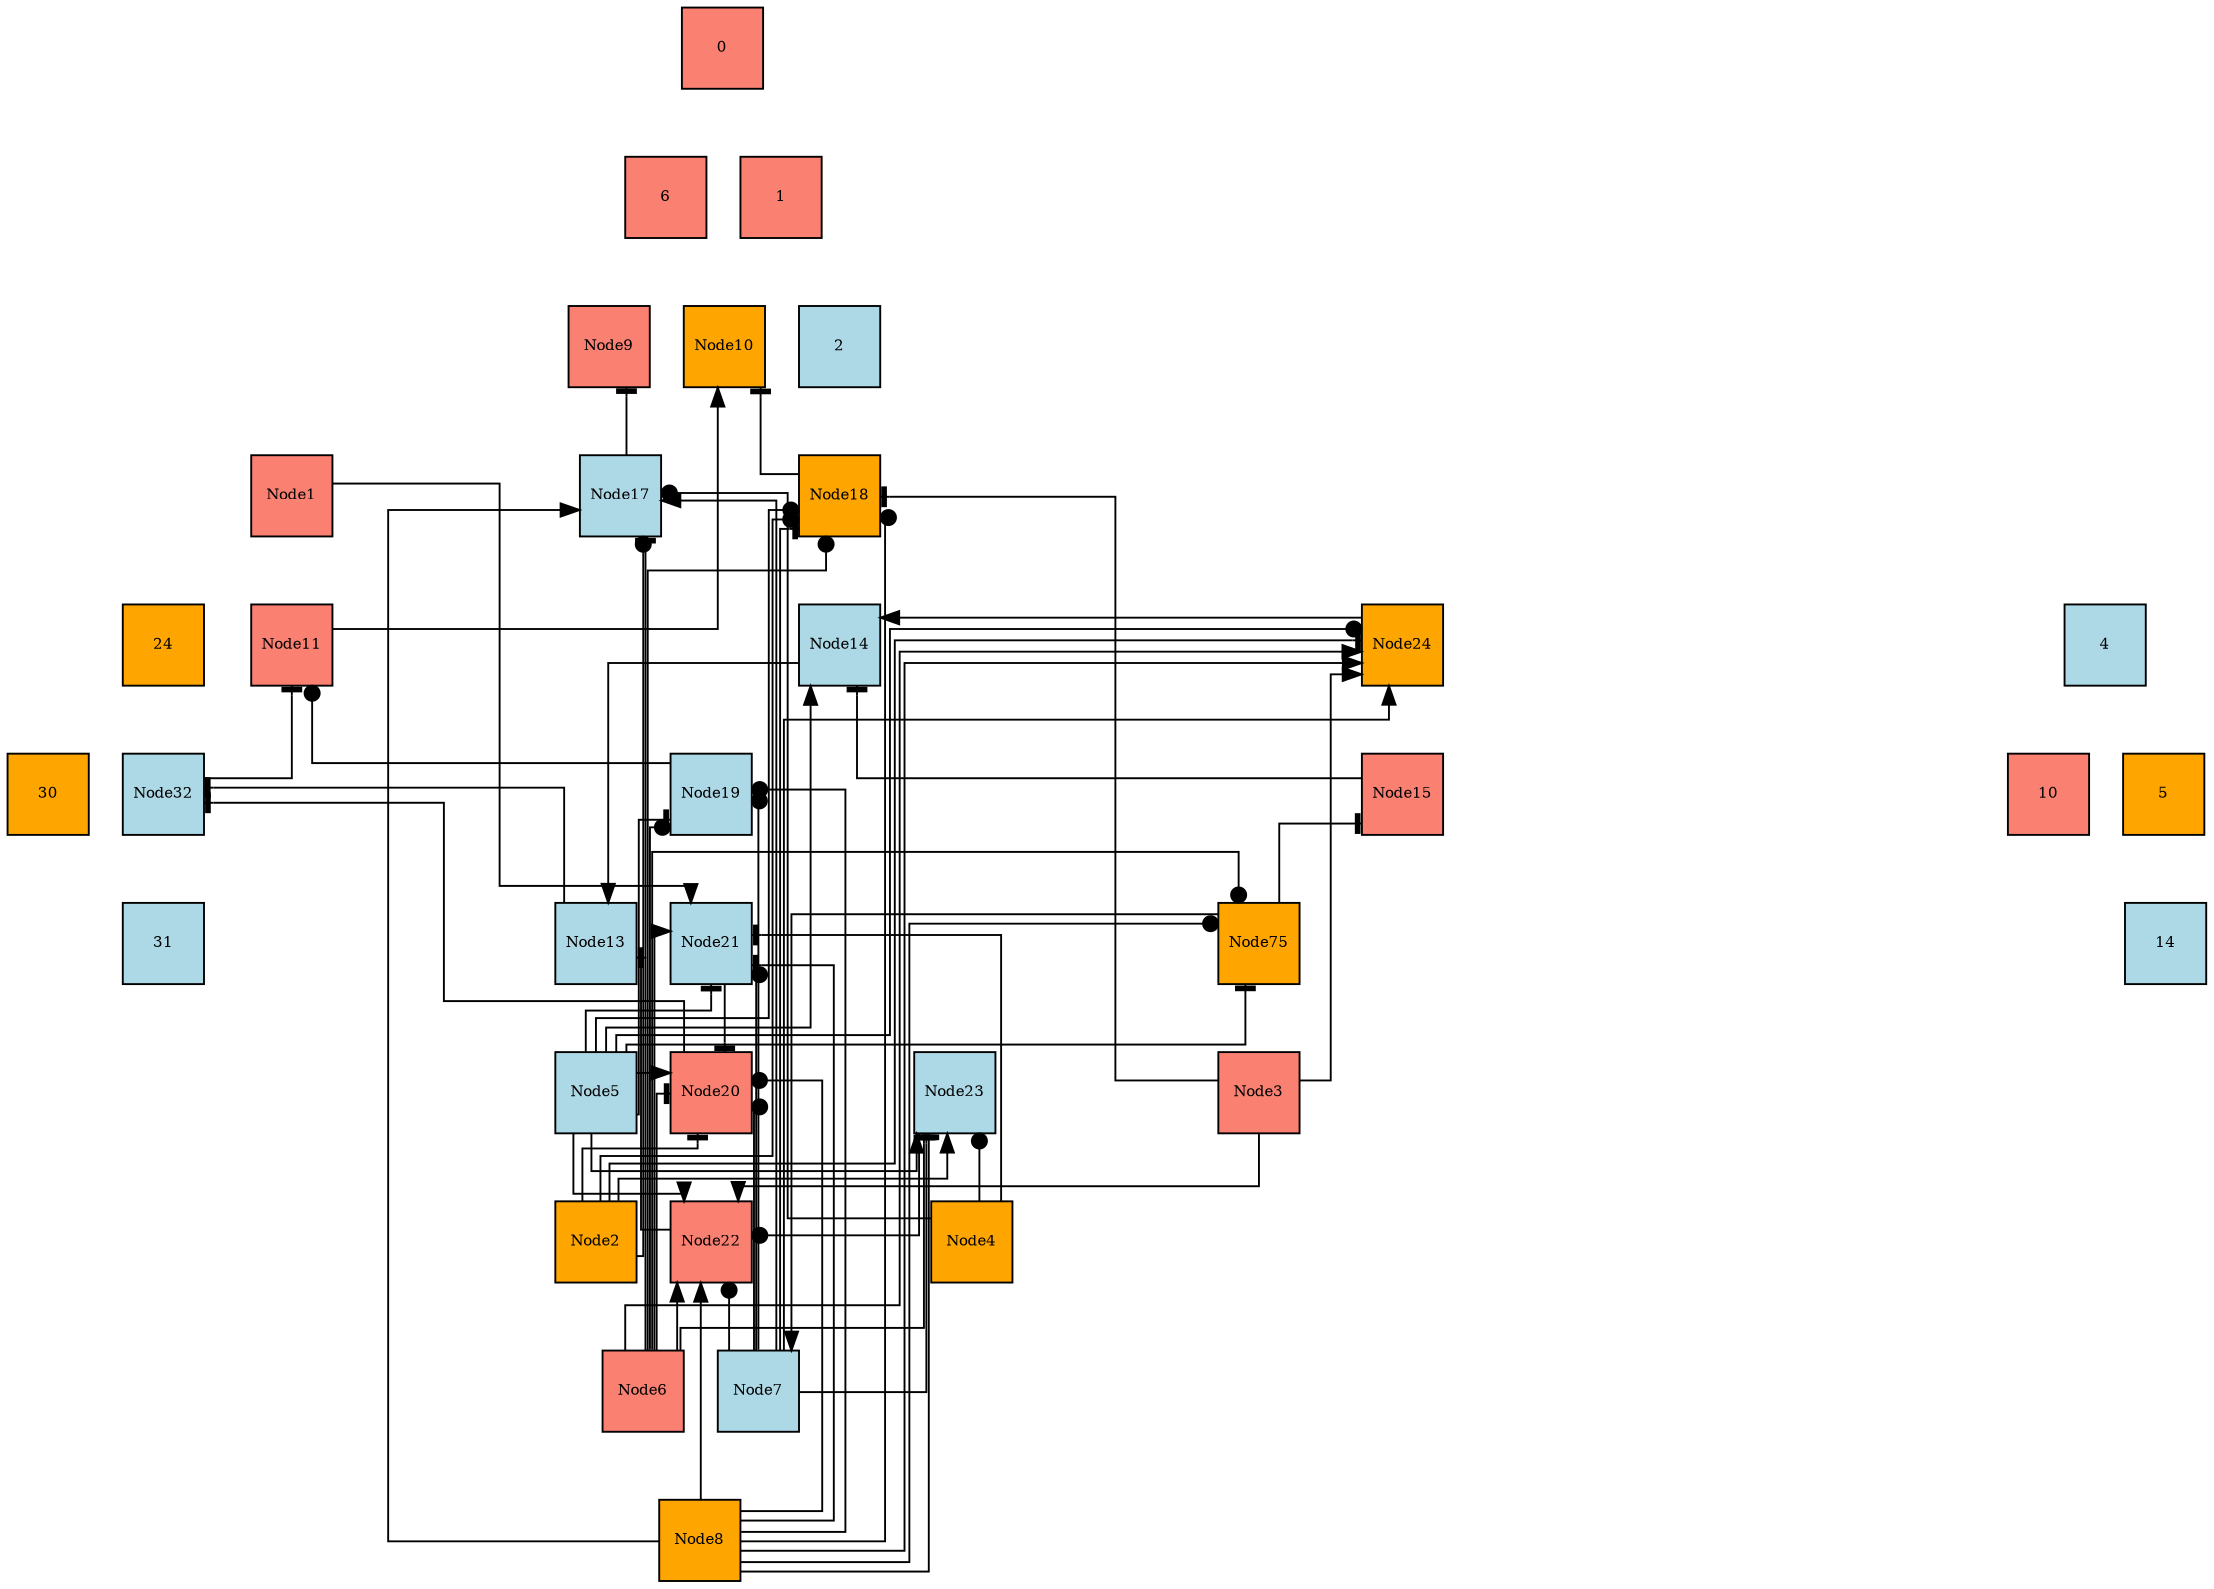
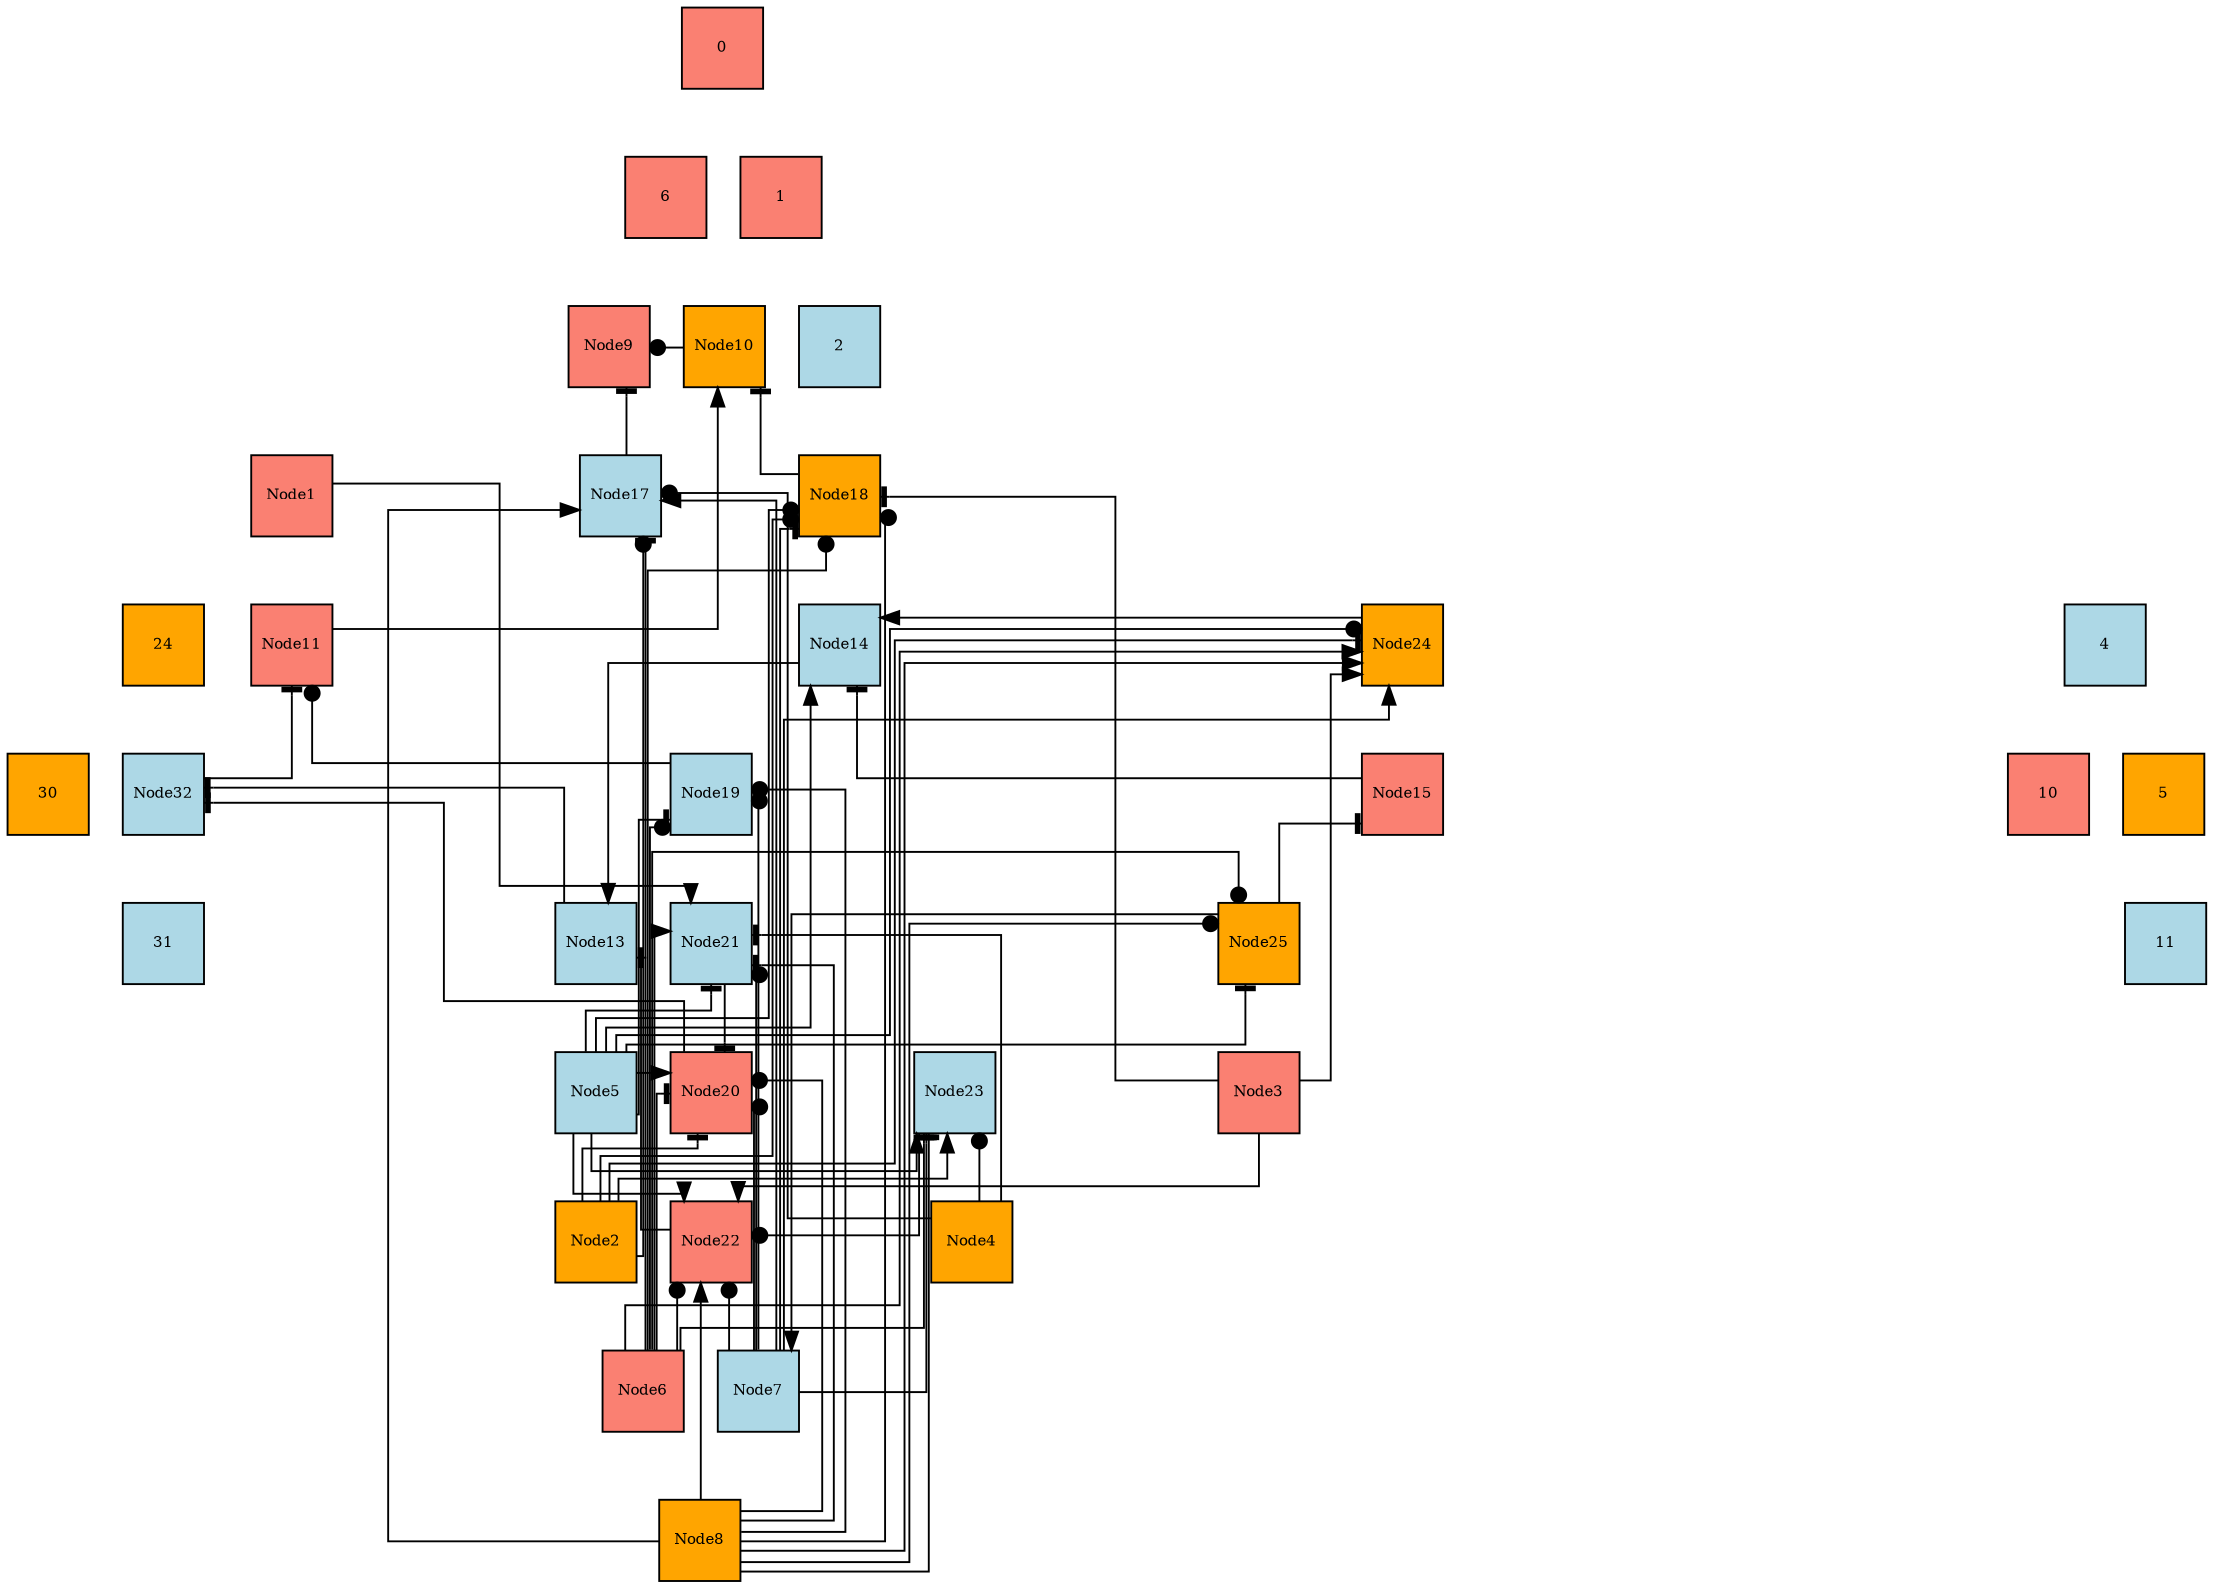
edge "Node10" -> "Node9": added
node "Node75": label "Node75" -> "Node25"
node "14": label "14" -> "11"
edge "Node6" -> "Node22": arrowhead normal -> dot
